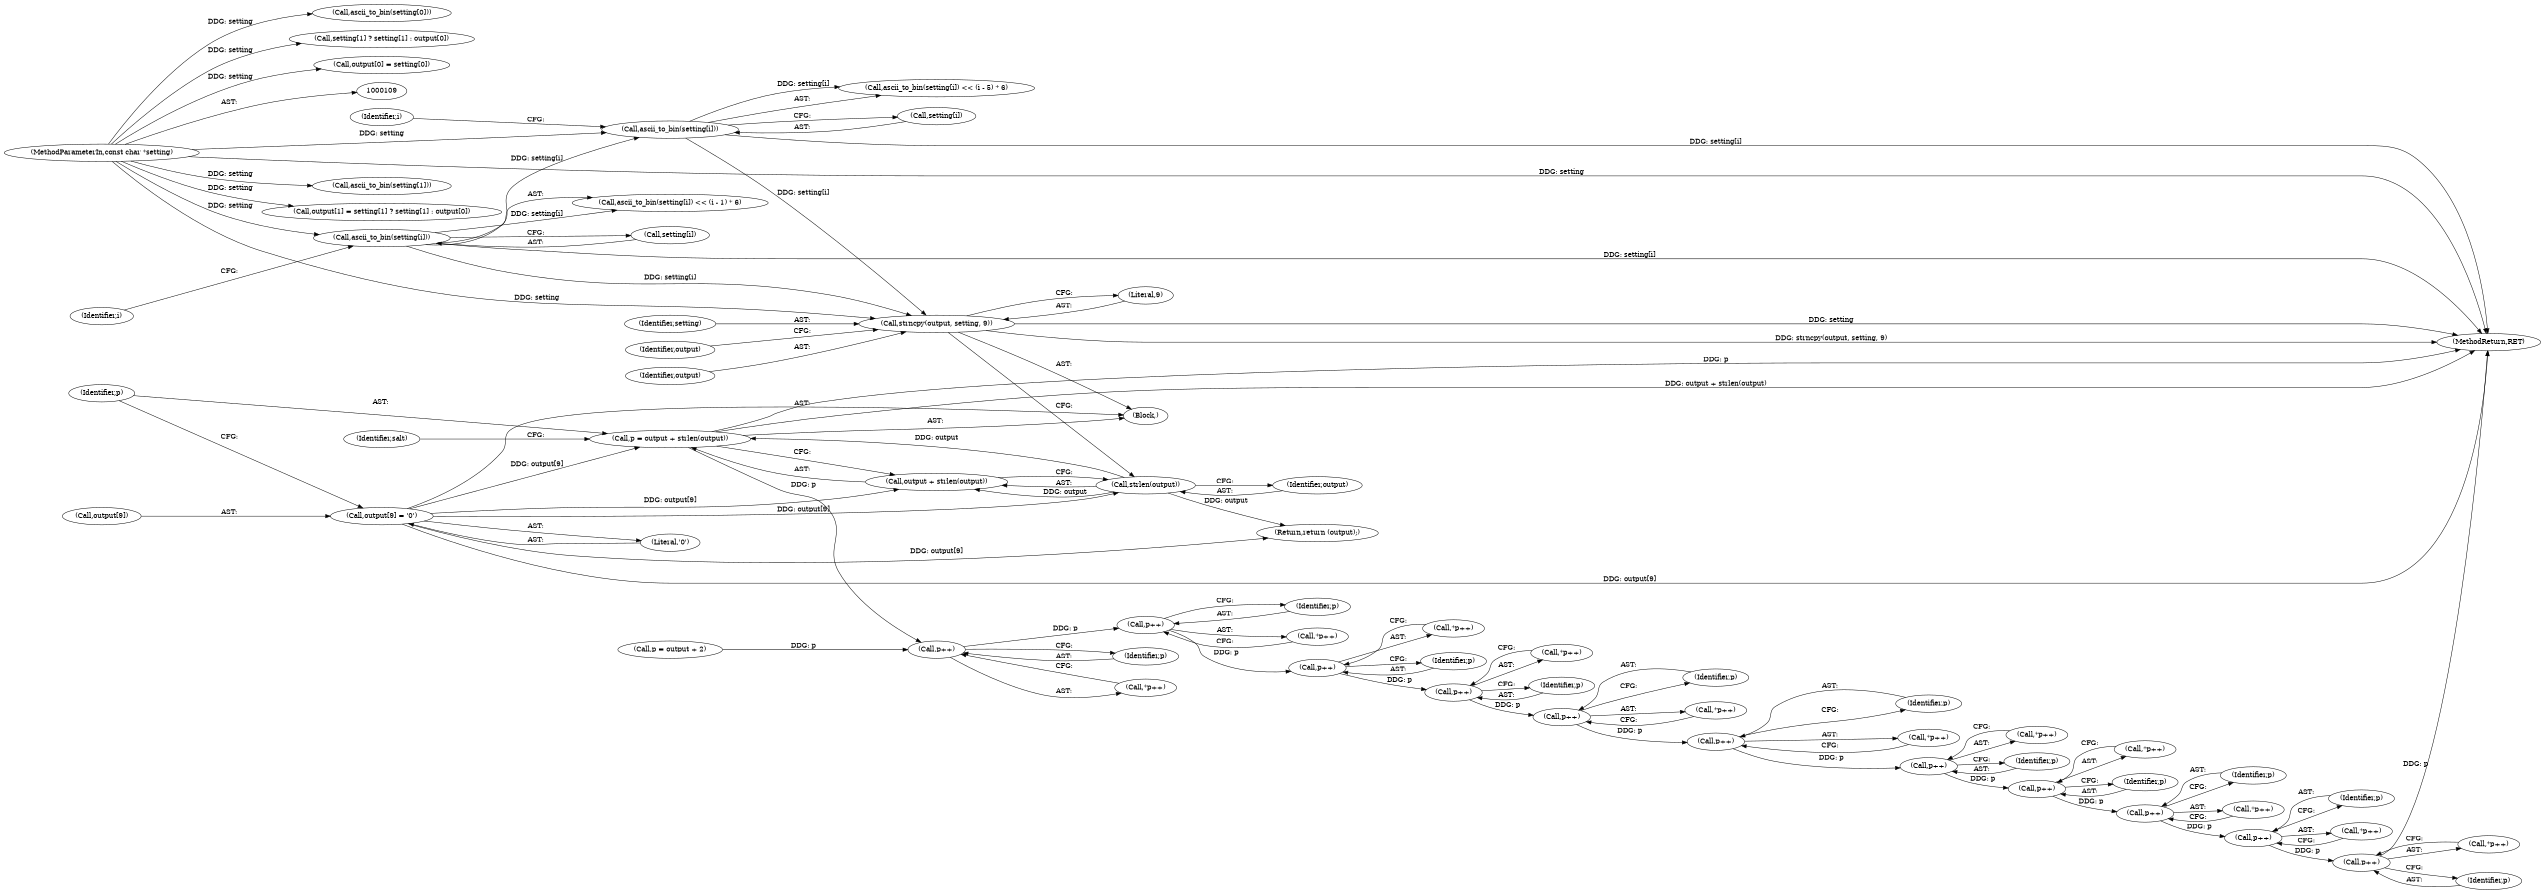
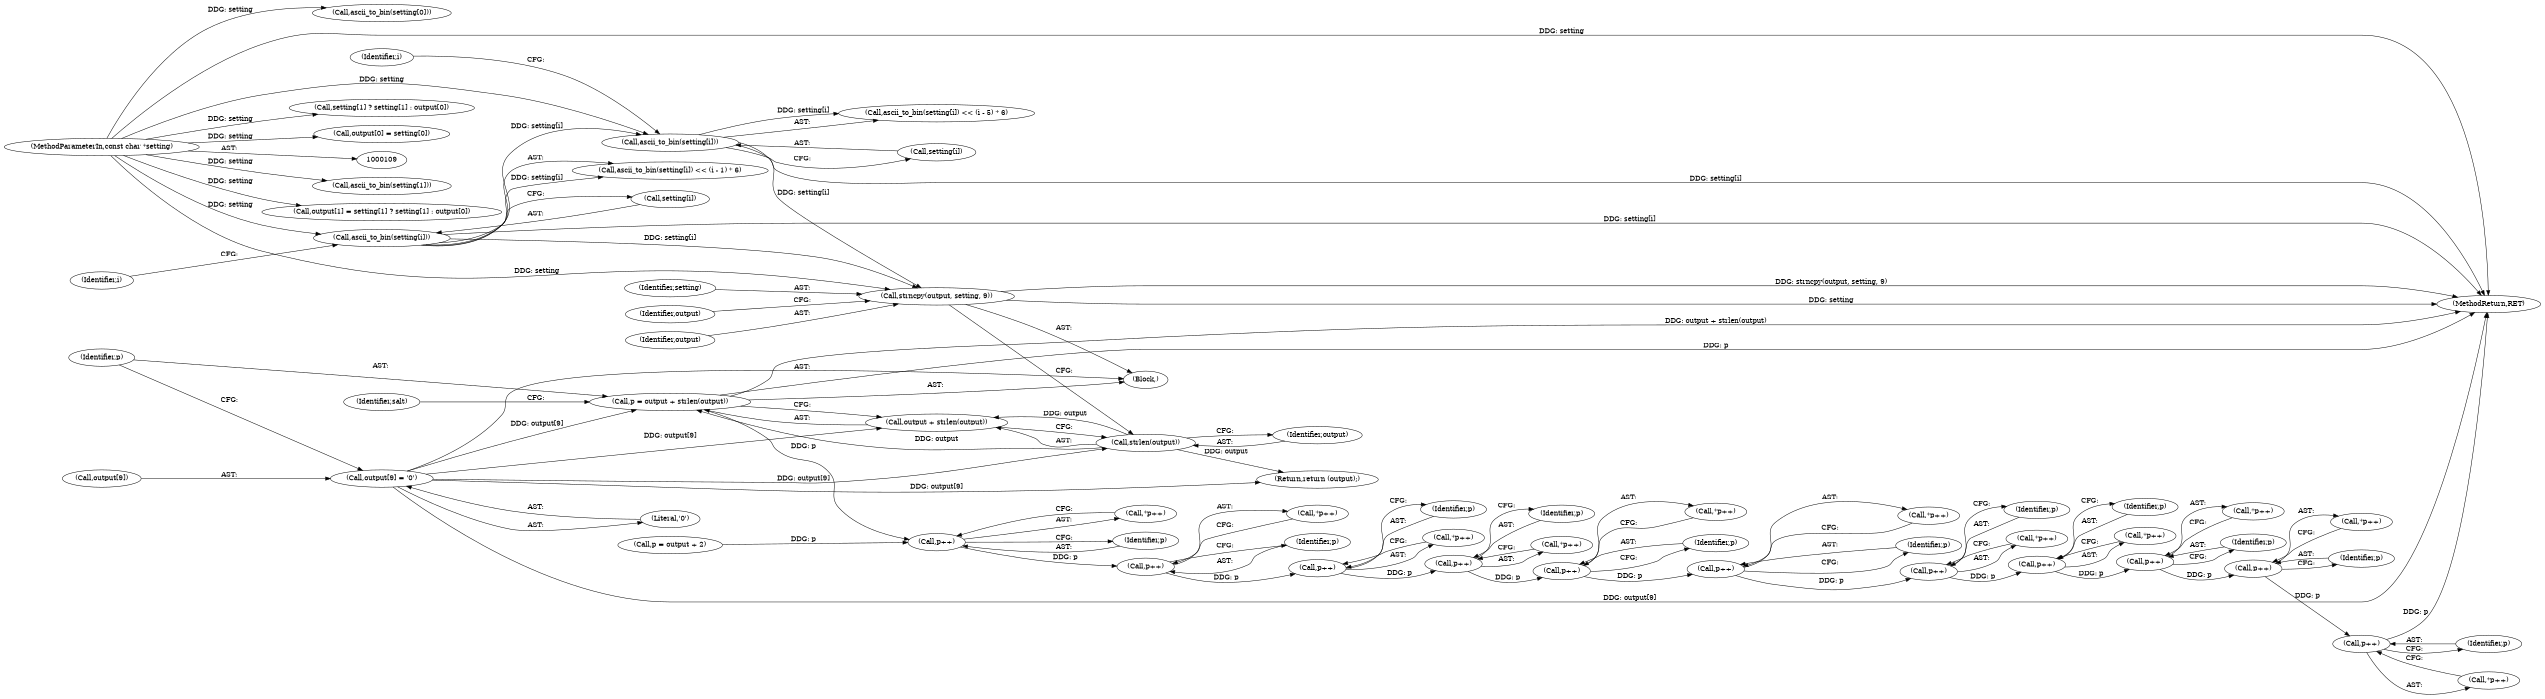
node "(Literal,9)": removed
